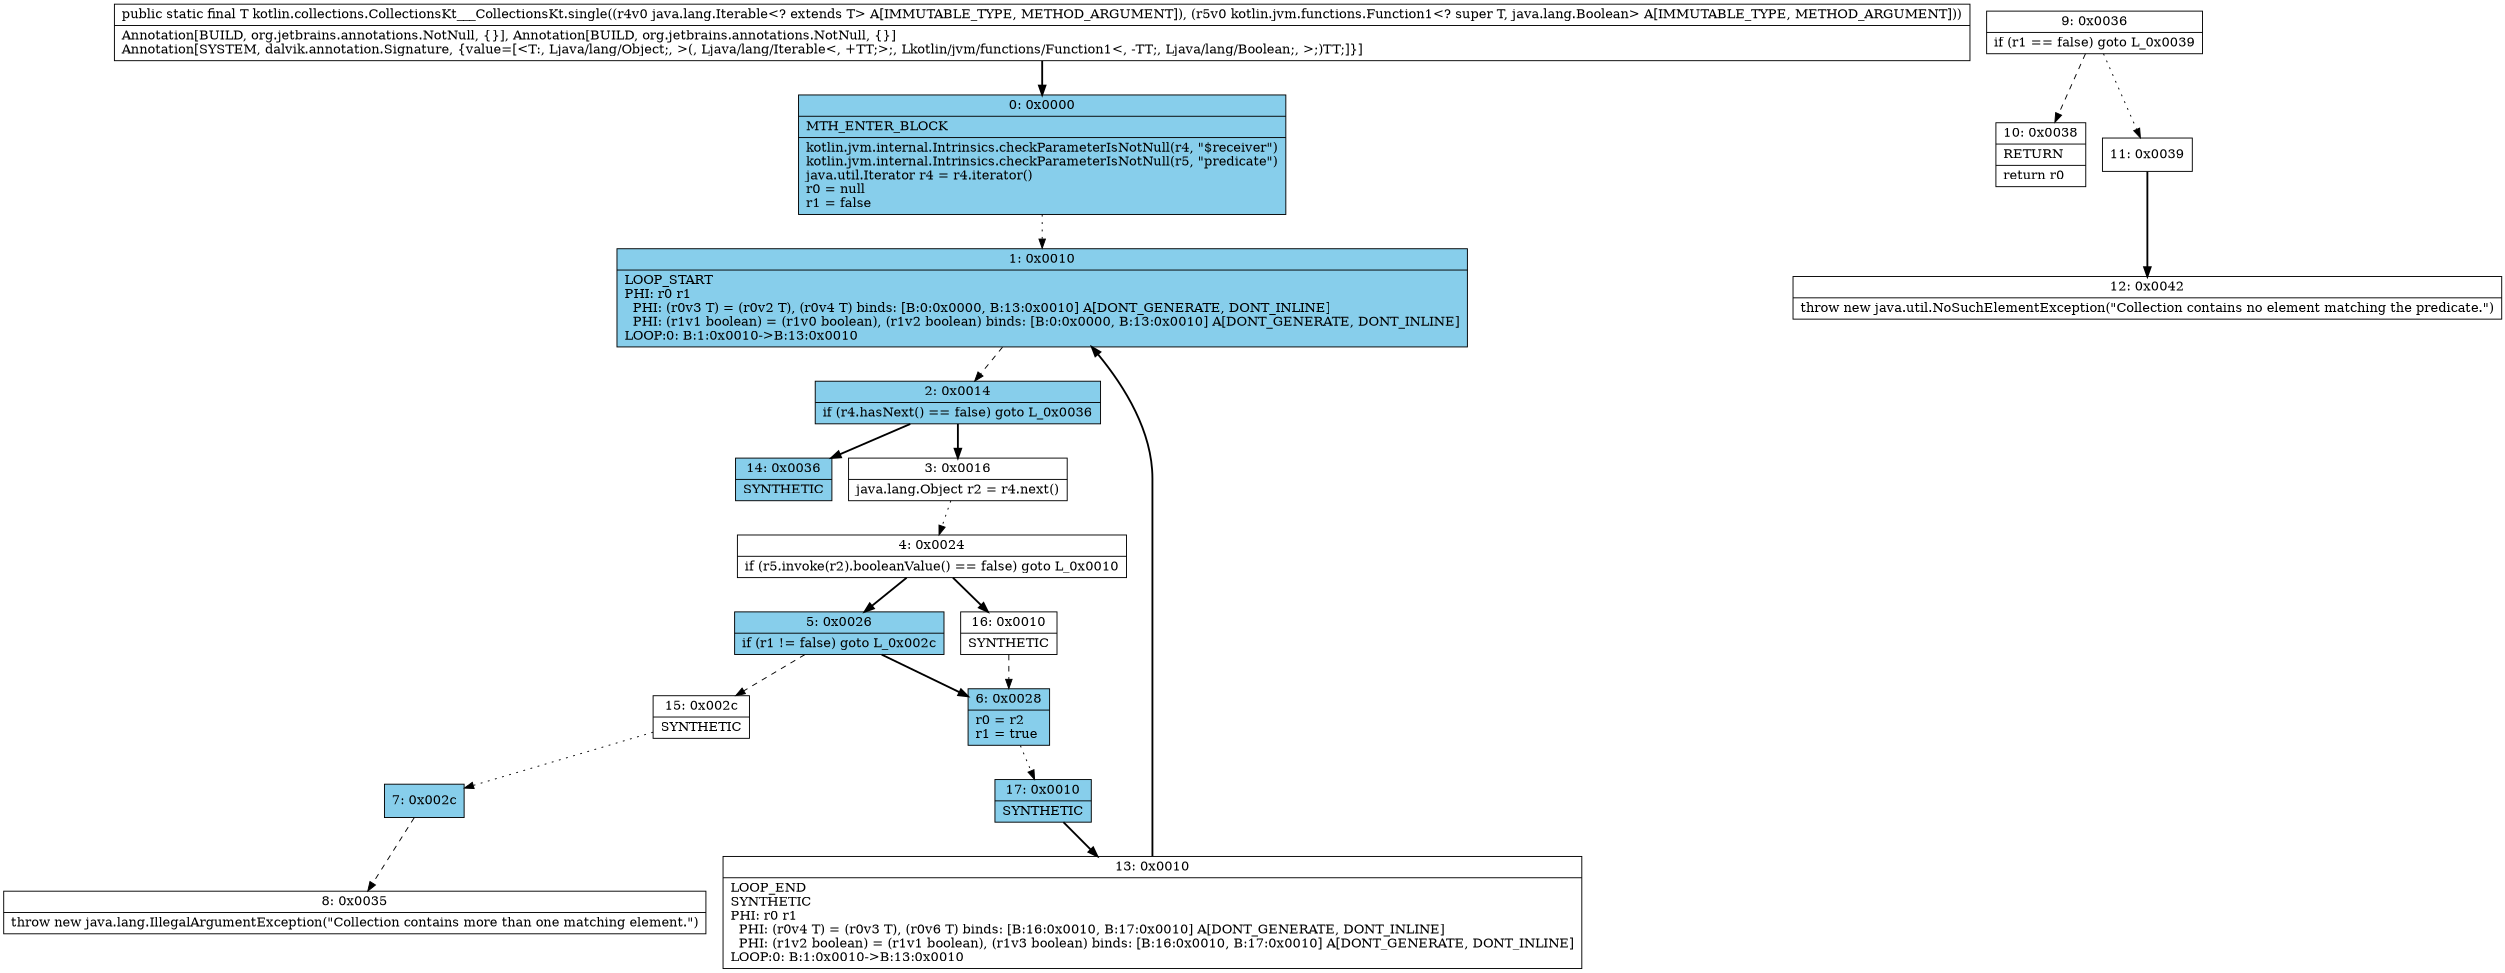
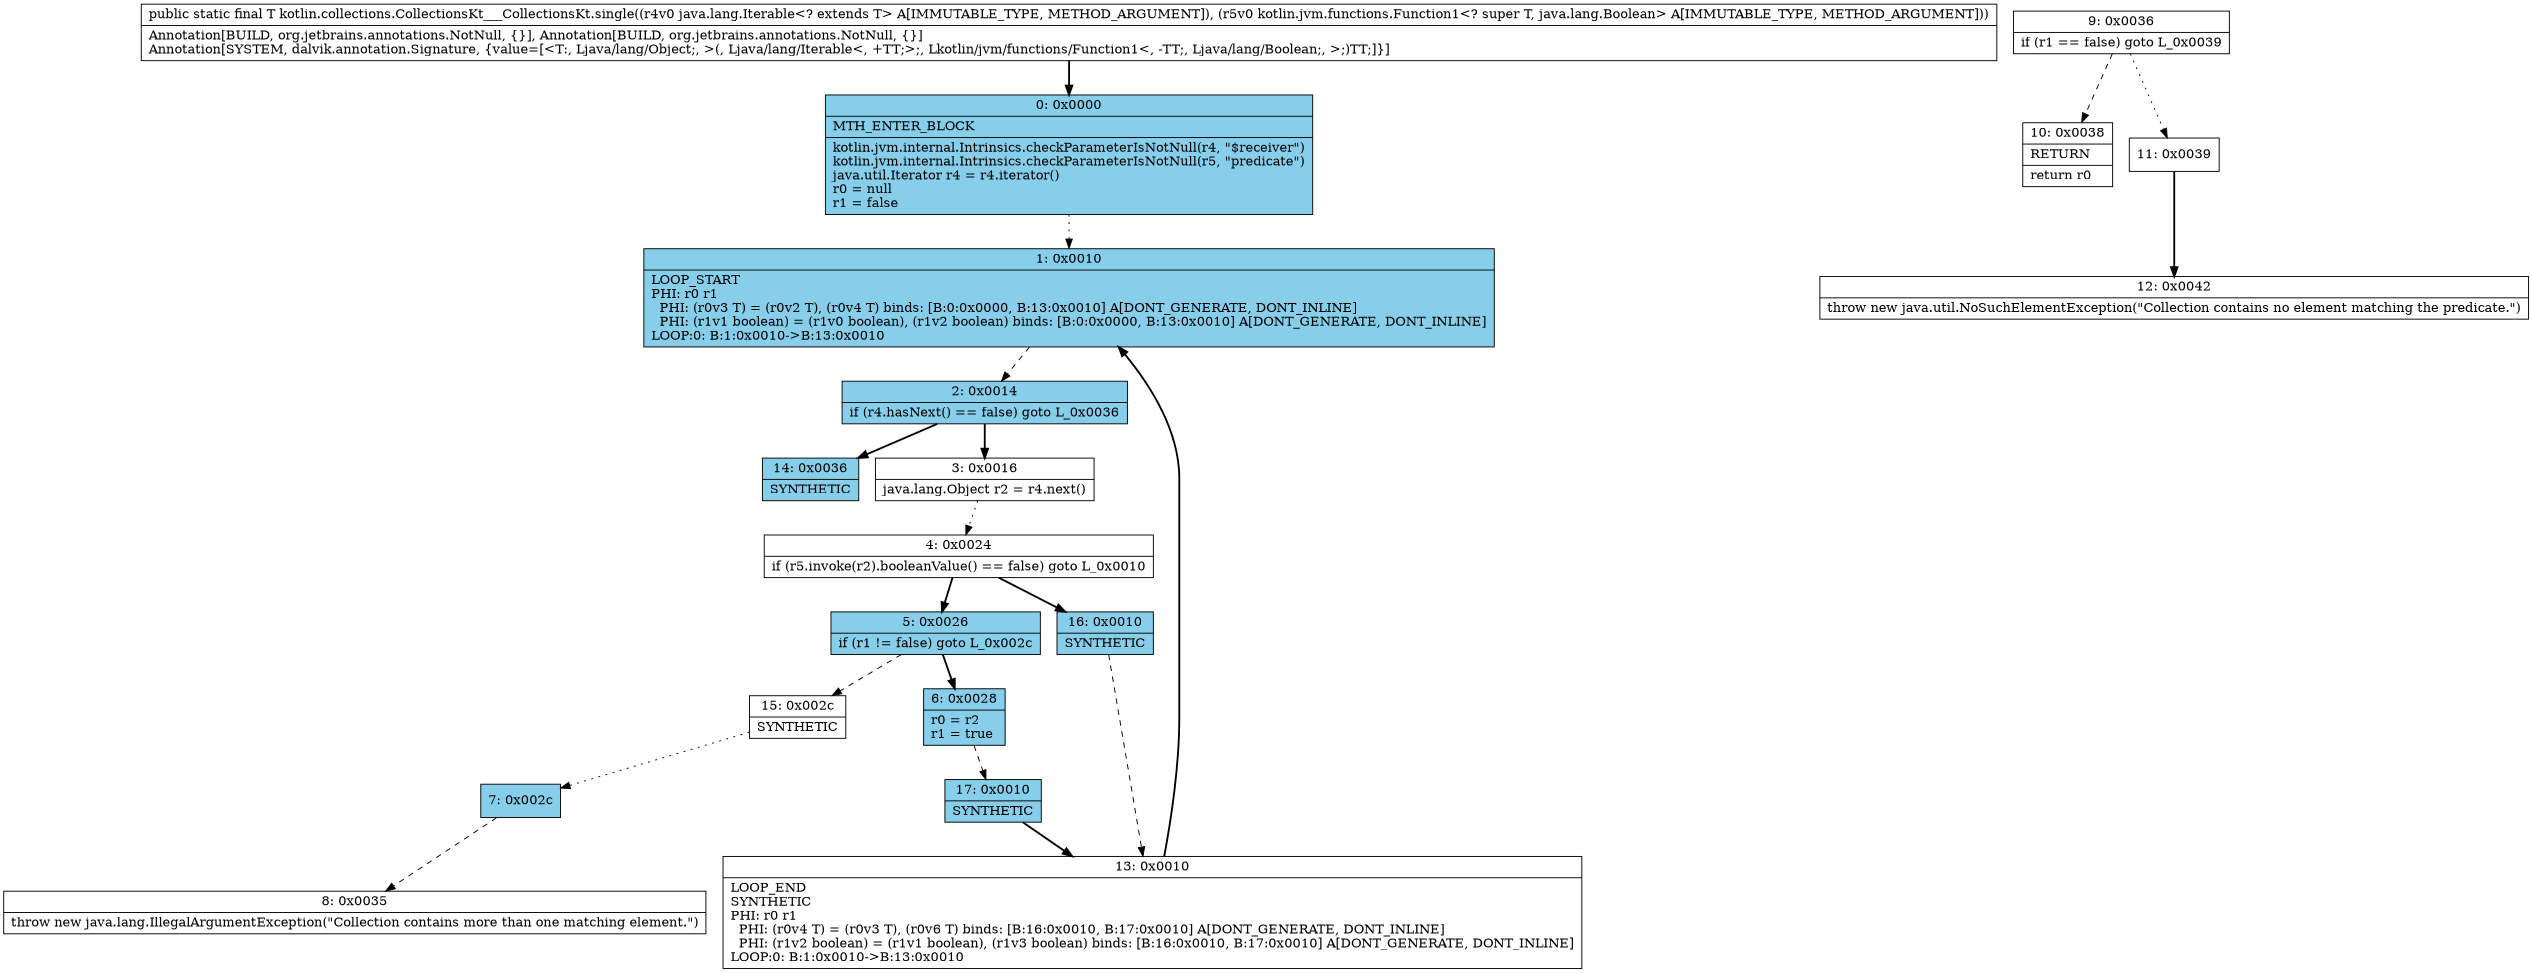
node "16: 0x0010": fillcolor white -> skyblue
edge "16: 0x0010" -> "6: 0x0028": now "16: 0x0010" -> "13: 0x0010"
edge "6: 0x0028" -> "17: 0x0010": style dotted -> dashed
